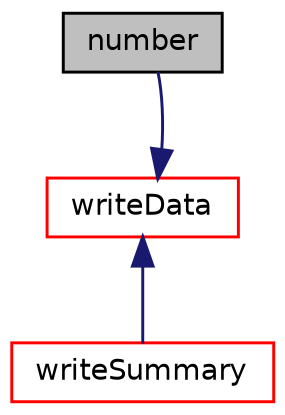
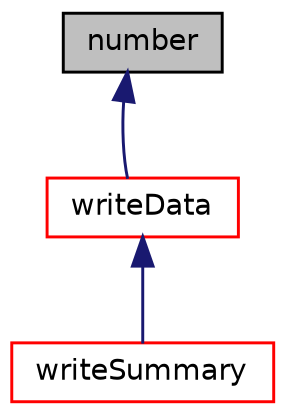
edge "number" -> "writeData": reversed
